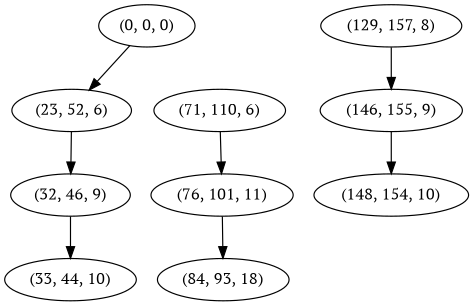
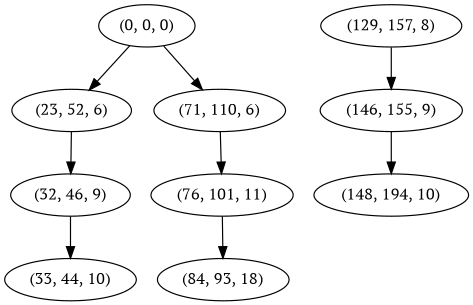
edge "(0, 0, 0)" -> "(71, 110, 6)": added
node "(148, 154, 10)": label "(148, 154, 10)" -> "(148, 194, 10)"
